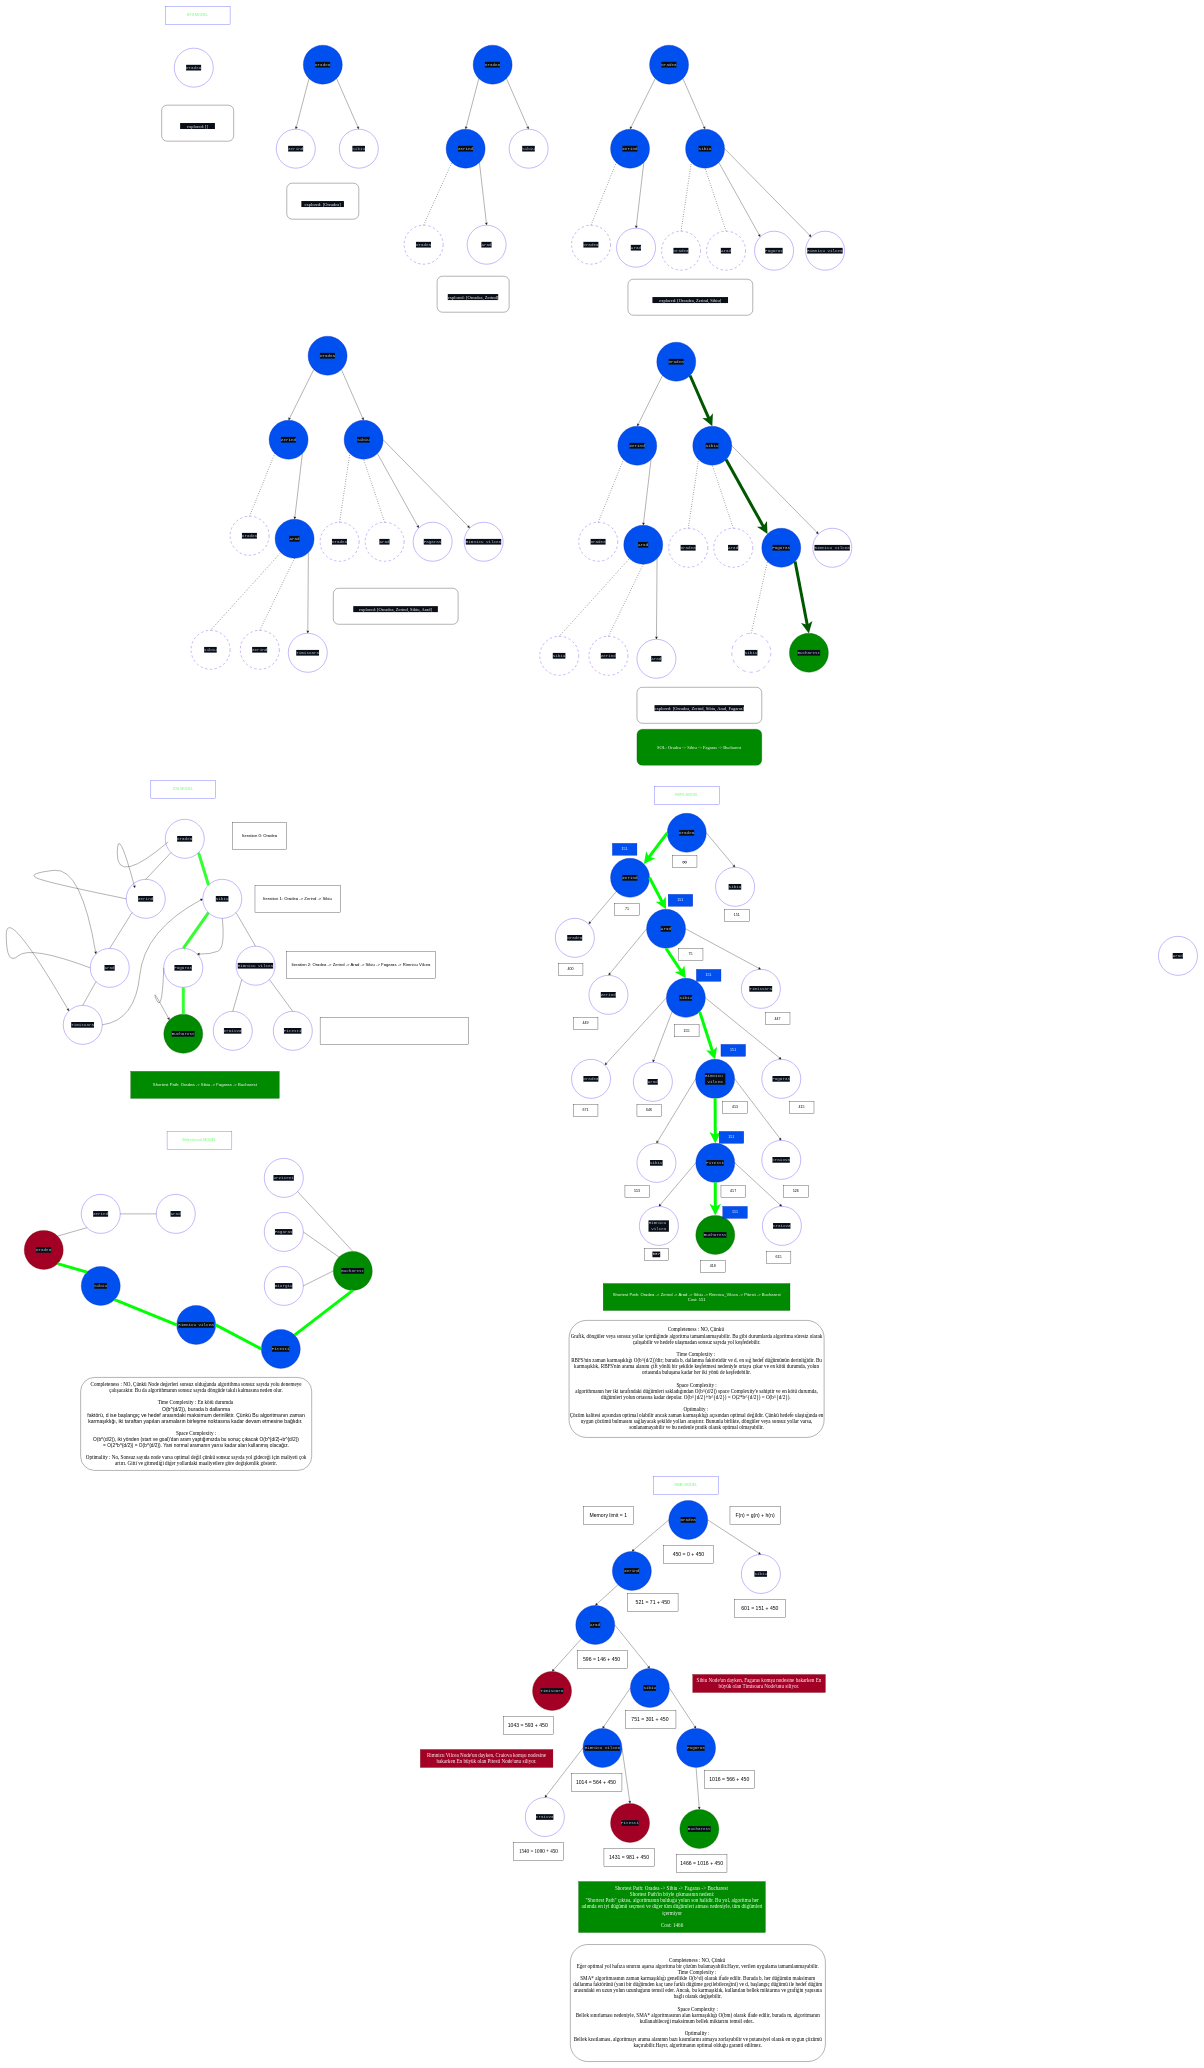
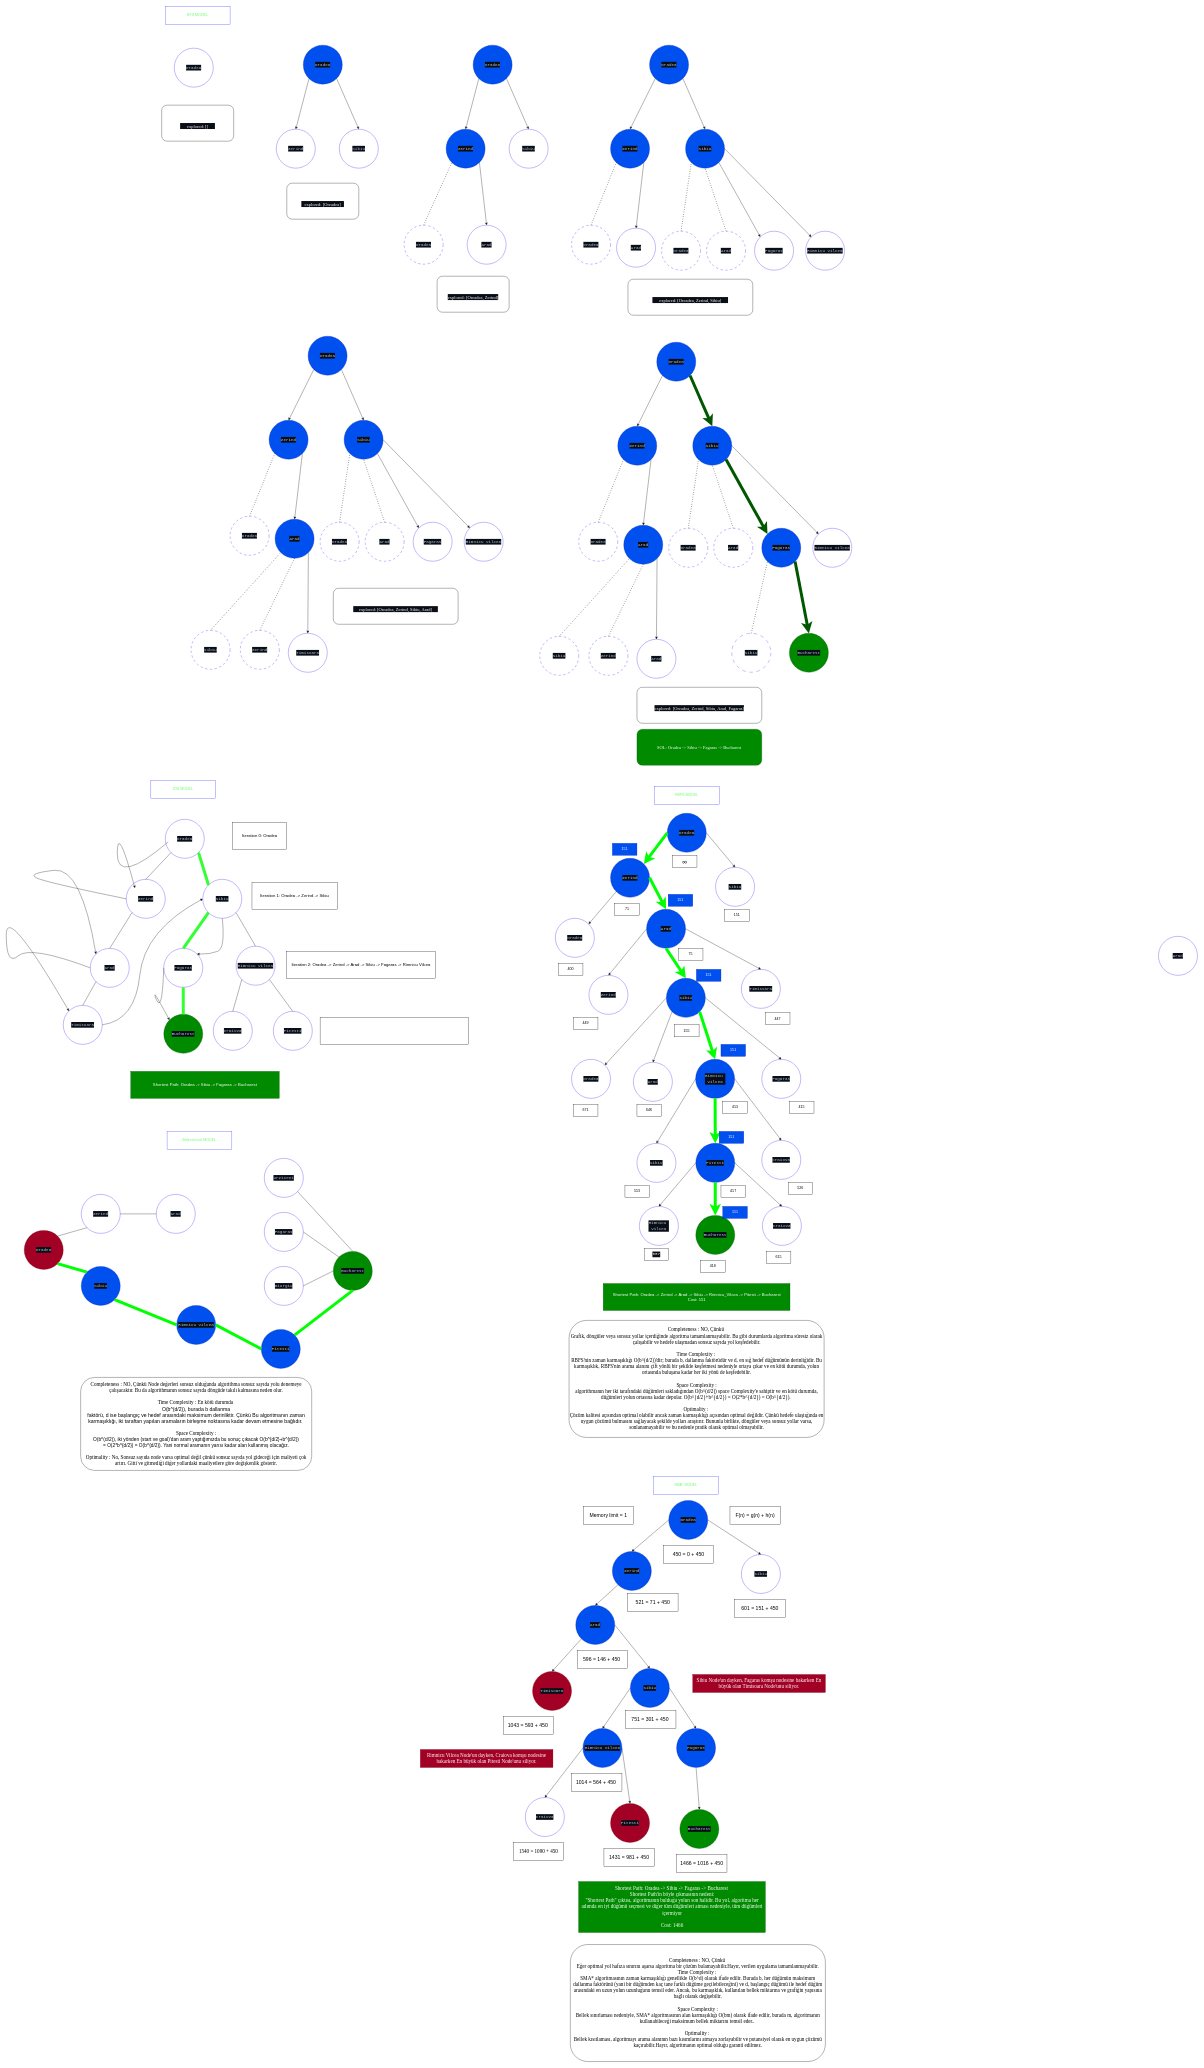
node "Iteration 1: Oradea -> Zerind -> Sibiu": moved (297, 899) -> (294, 896)
node "526": moved (796, 1191) -> (800, 1188)
node "1016 = 566 + 450": removed
